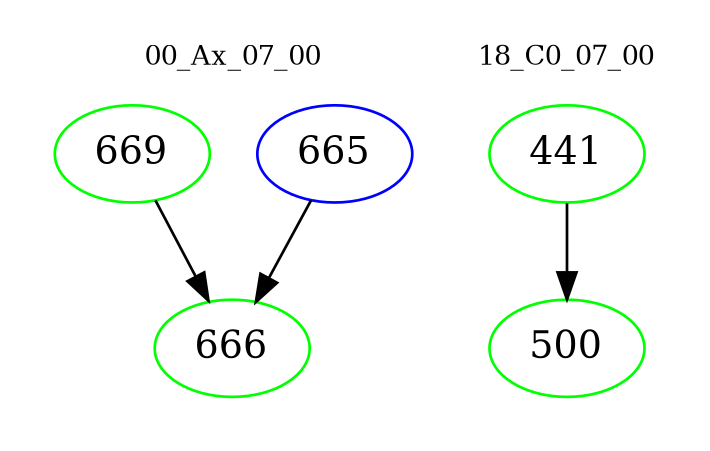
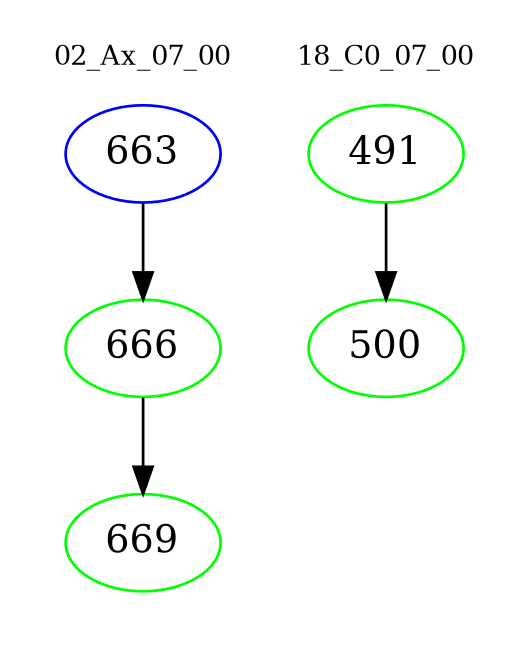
cluster "00_Ax_07_00": label "00_Ax_07_00" -> "02_Ax_07_00"
node "665": label "665" -> "663"
node "441": label "441" -> "491"
edge "669" -> "666": reversed
